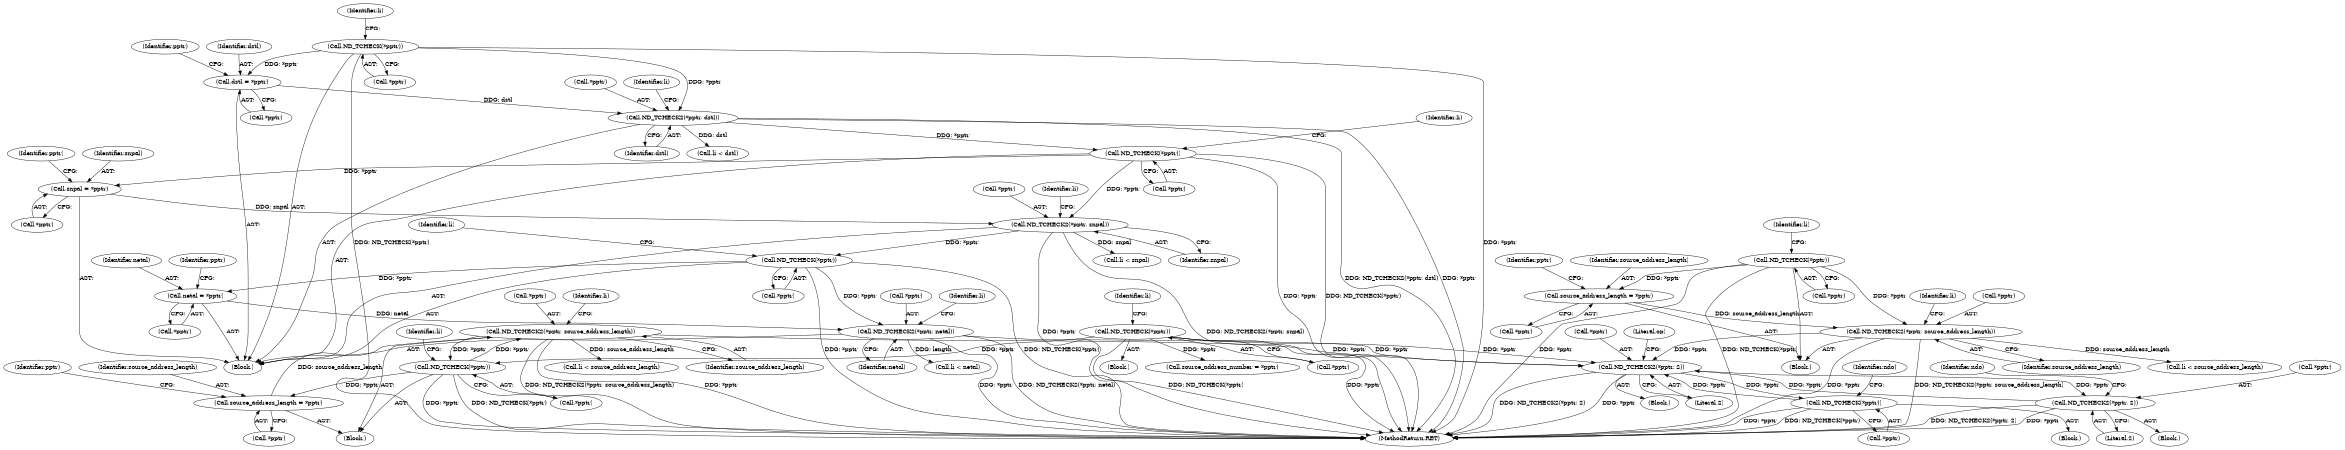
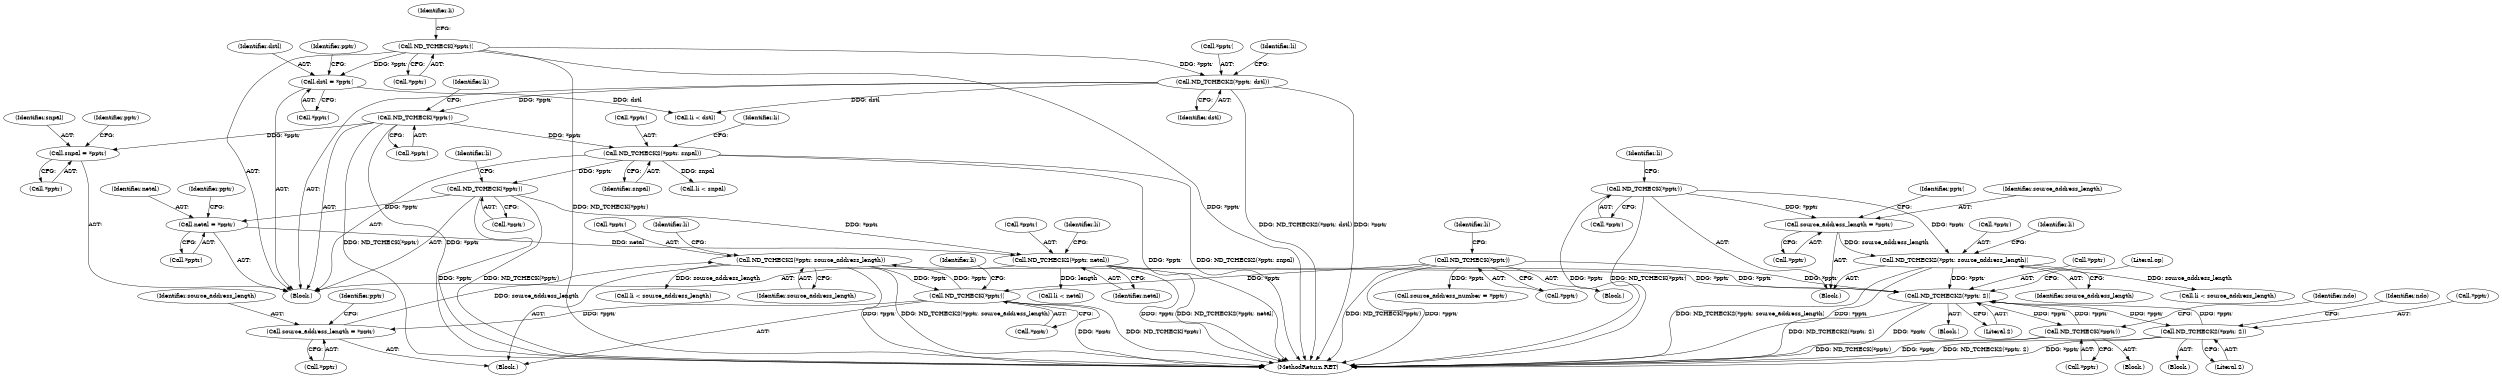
edge "(Call,dstl = *pptr)" -> "(Call,ND_TCHECK2(*pptr, dstl))": now "(Call,dstl = *pptr)" -> "(Call,li < dstl)"
edge "(Call,snpal = *pptr)" -> "(Call,ND_TCHECK2(*pptr, snpal))": removed, label "DDG: snpal"
